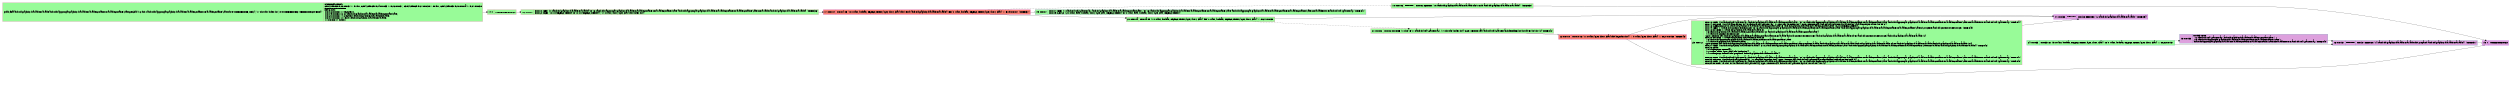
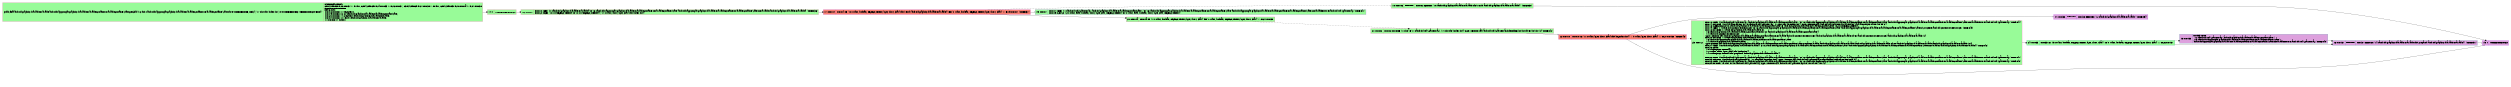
edge "20: 0x000a" -> "27: 0x0038": removed
edge "23: 0x0012" -> "27: 0x0038": now "23: 0x0012" -> "24: 0x0033"
